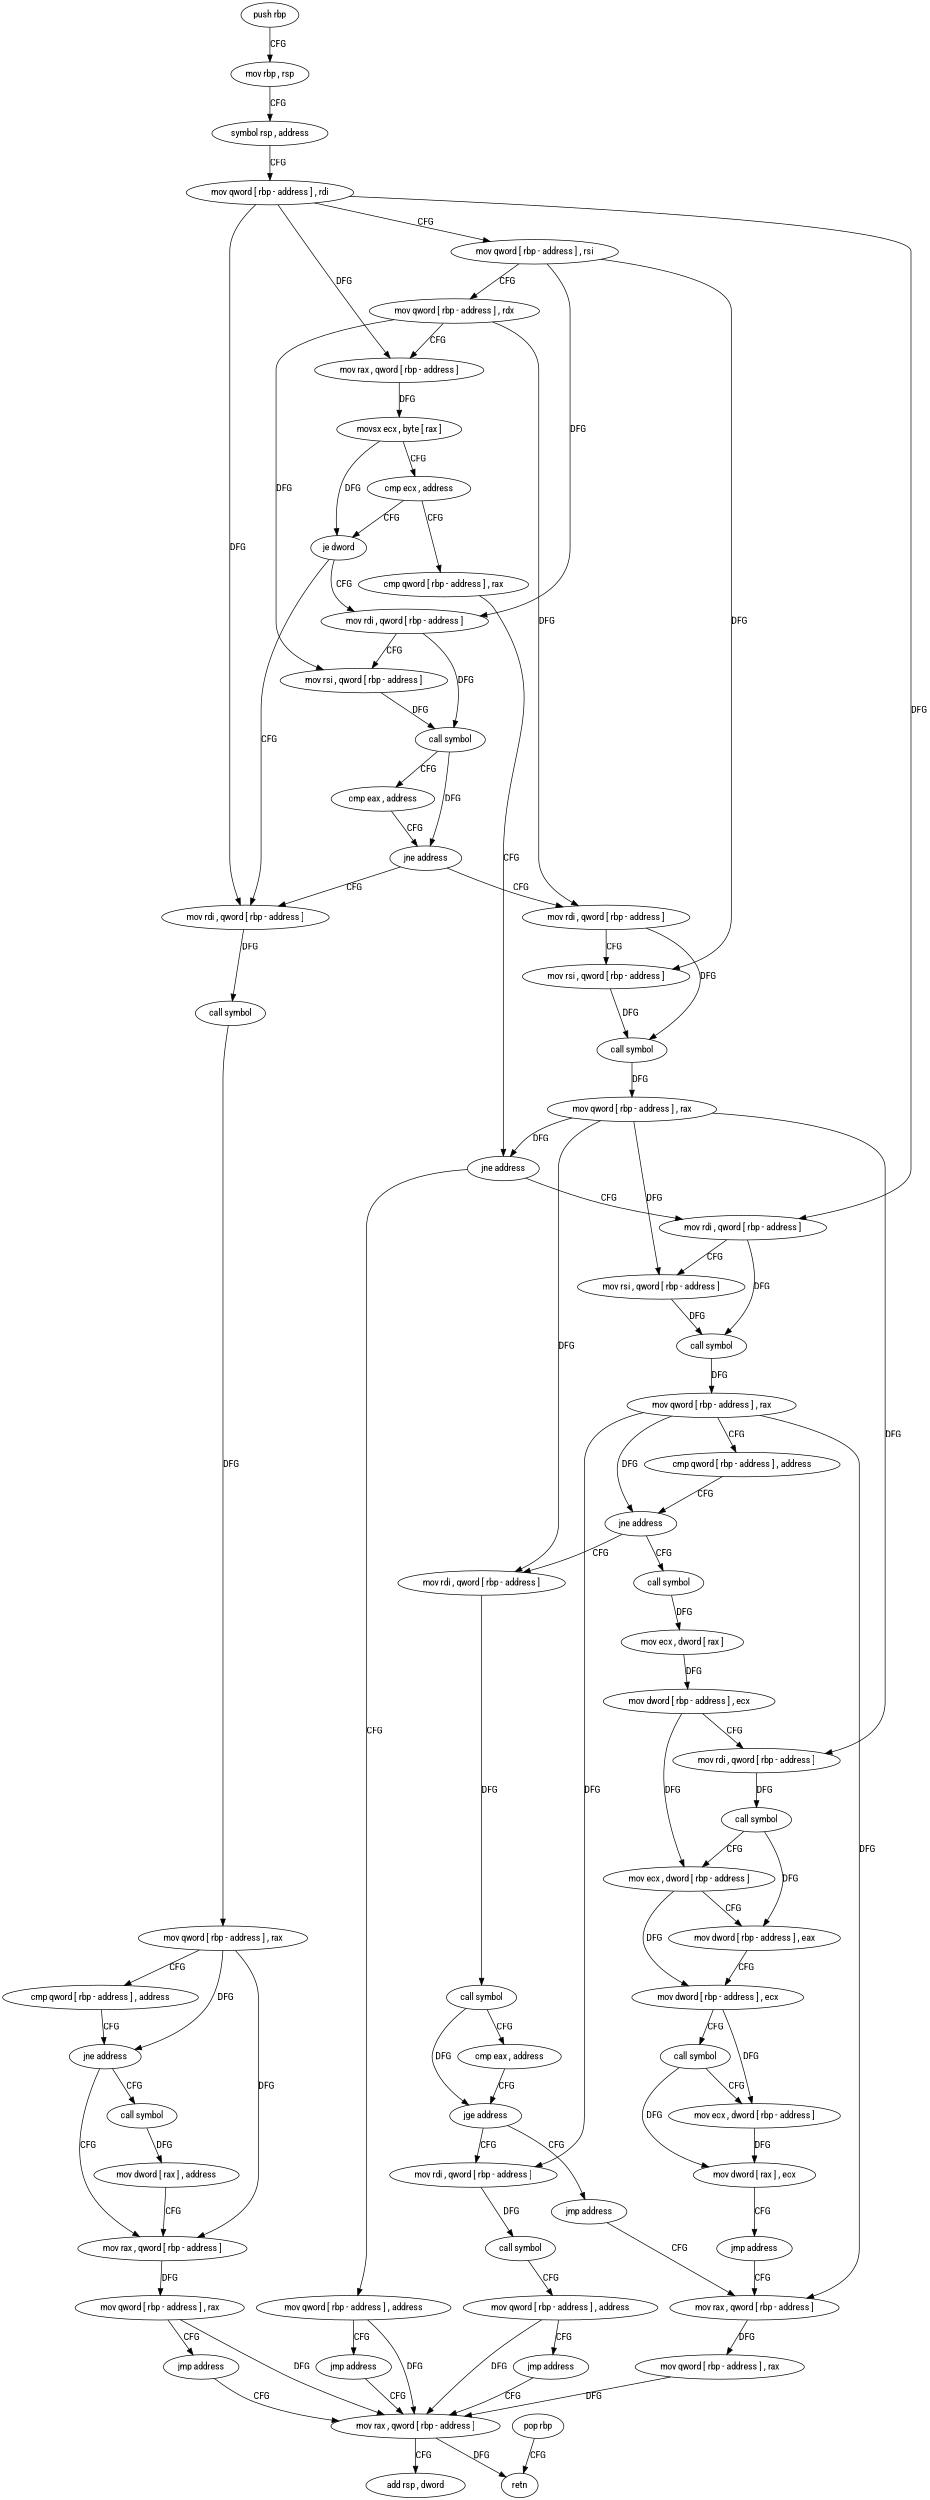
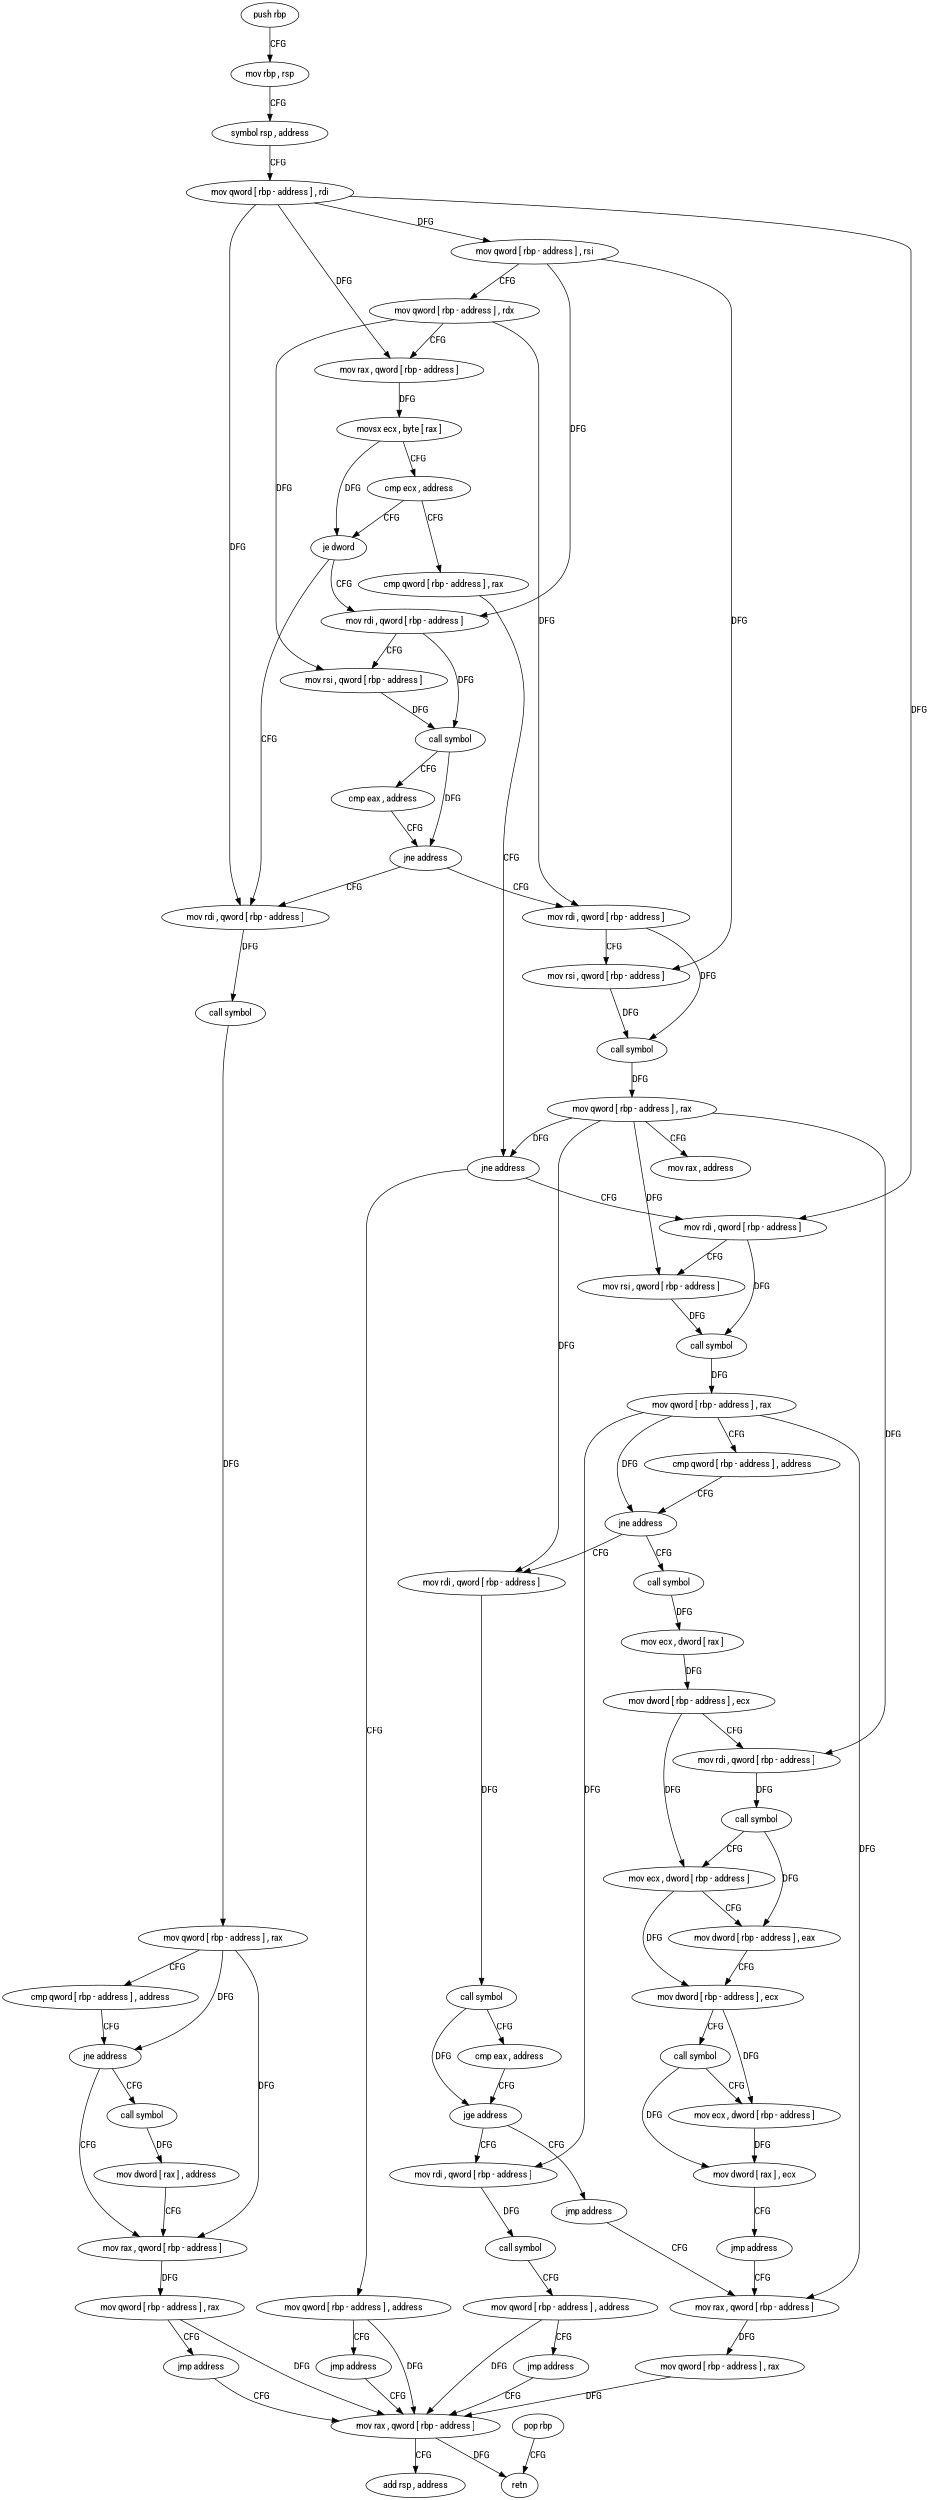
edge "mov qword [ rbp - address ] , rdi" -> "mov qword [ rbp - address ] , rsi": label "CFG" -> "DFG"
node "mov rax , address": added
node "add rsp , dword": label "add rsp , dword" -> "add rsp , address"
